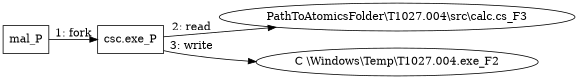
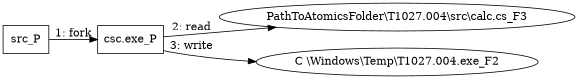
node "mal_P": label "mal_P" -> "src_P"
